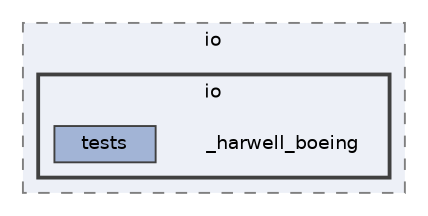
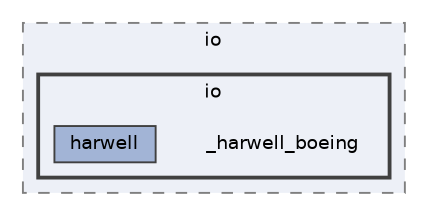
node "tests": label "tests" -> "harwell"
